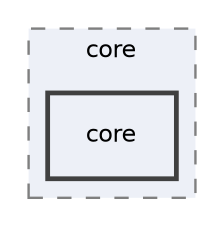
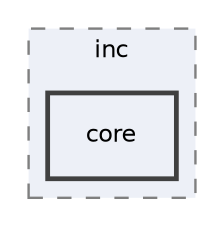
cluster "core": label "core" -> "inc"
